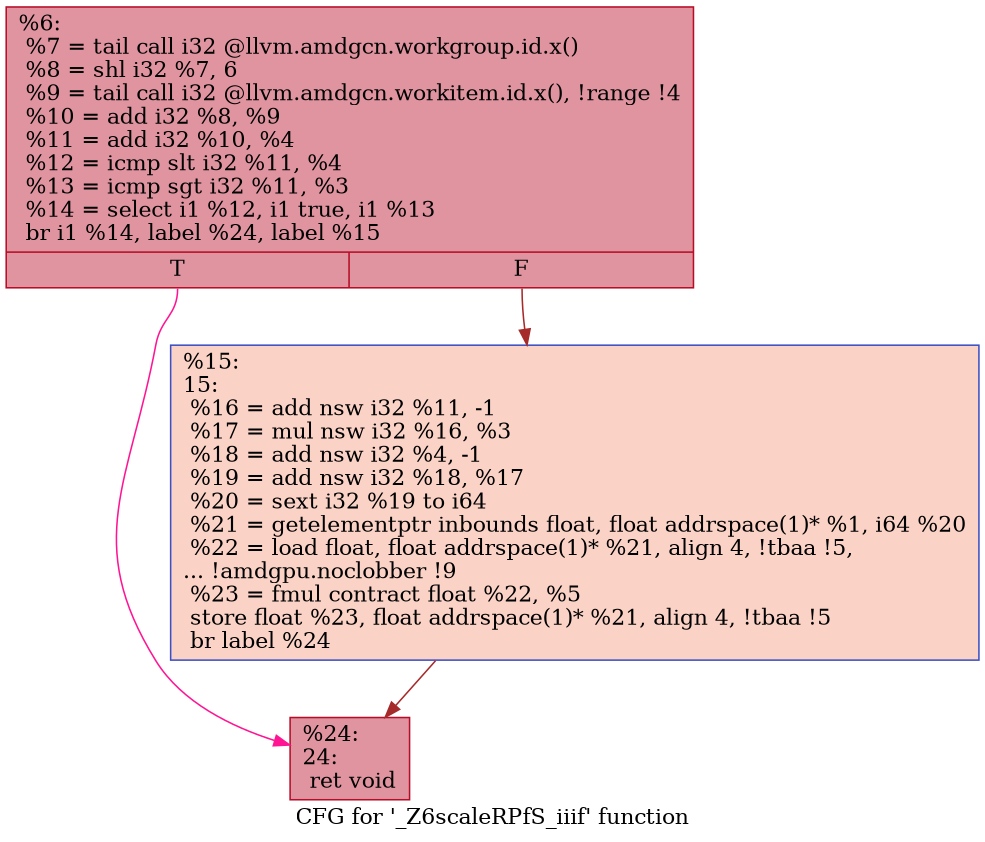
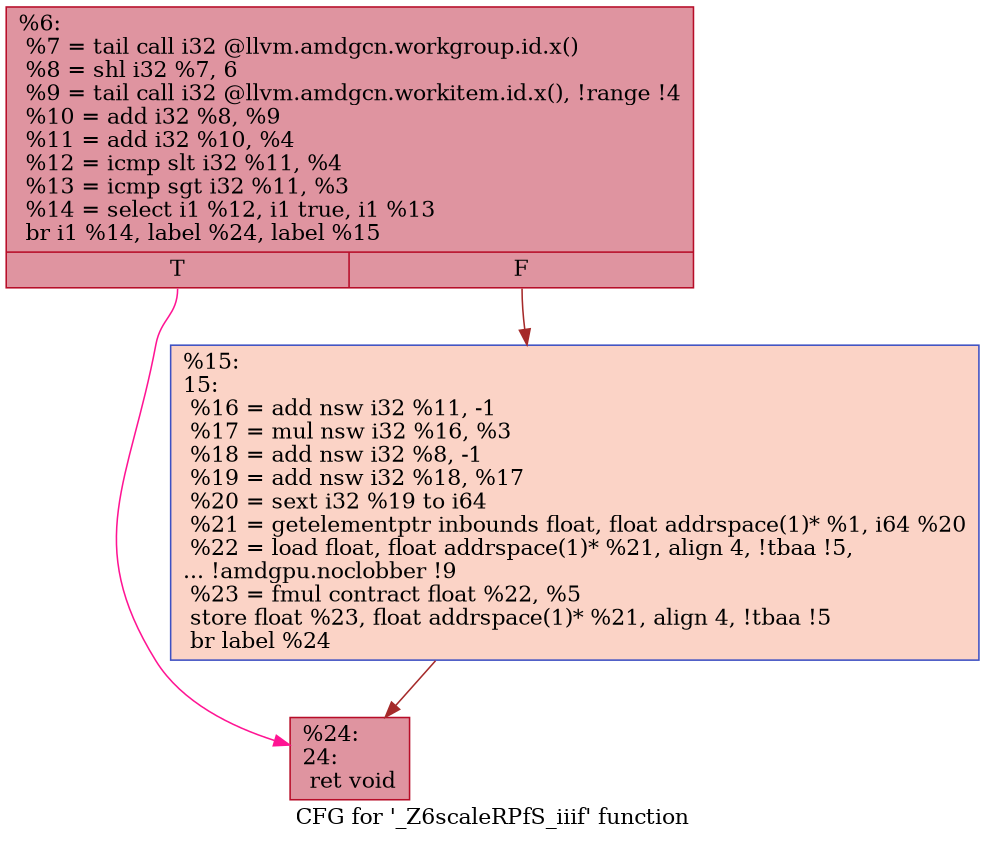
node "%15:": text "%18 = add nsw i32 %4, -1" -> "%18 = add nsw i32 %8, -1"
